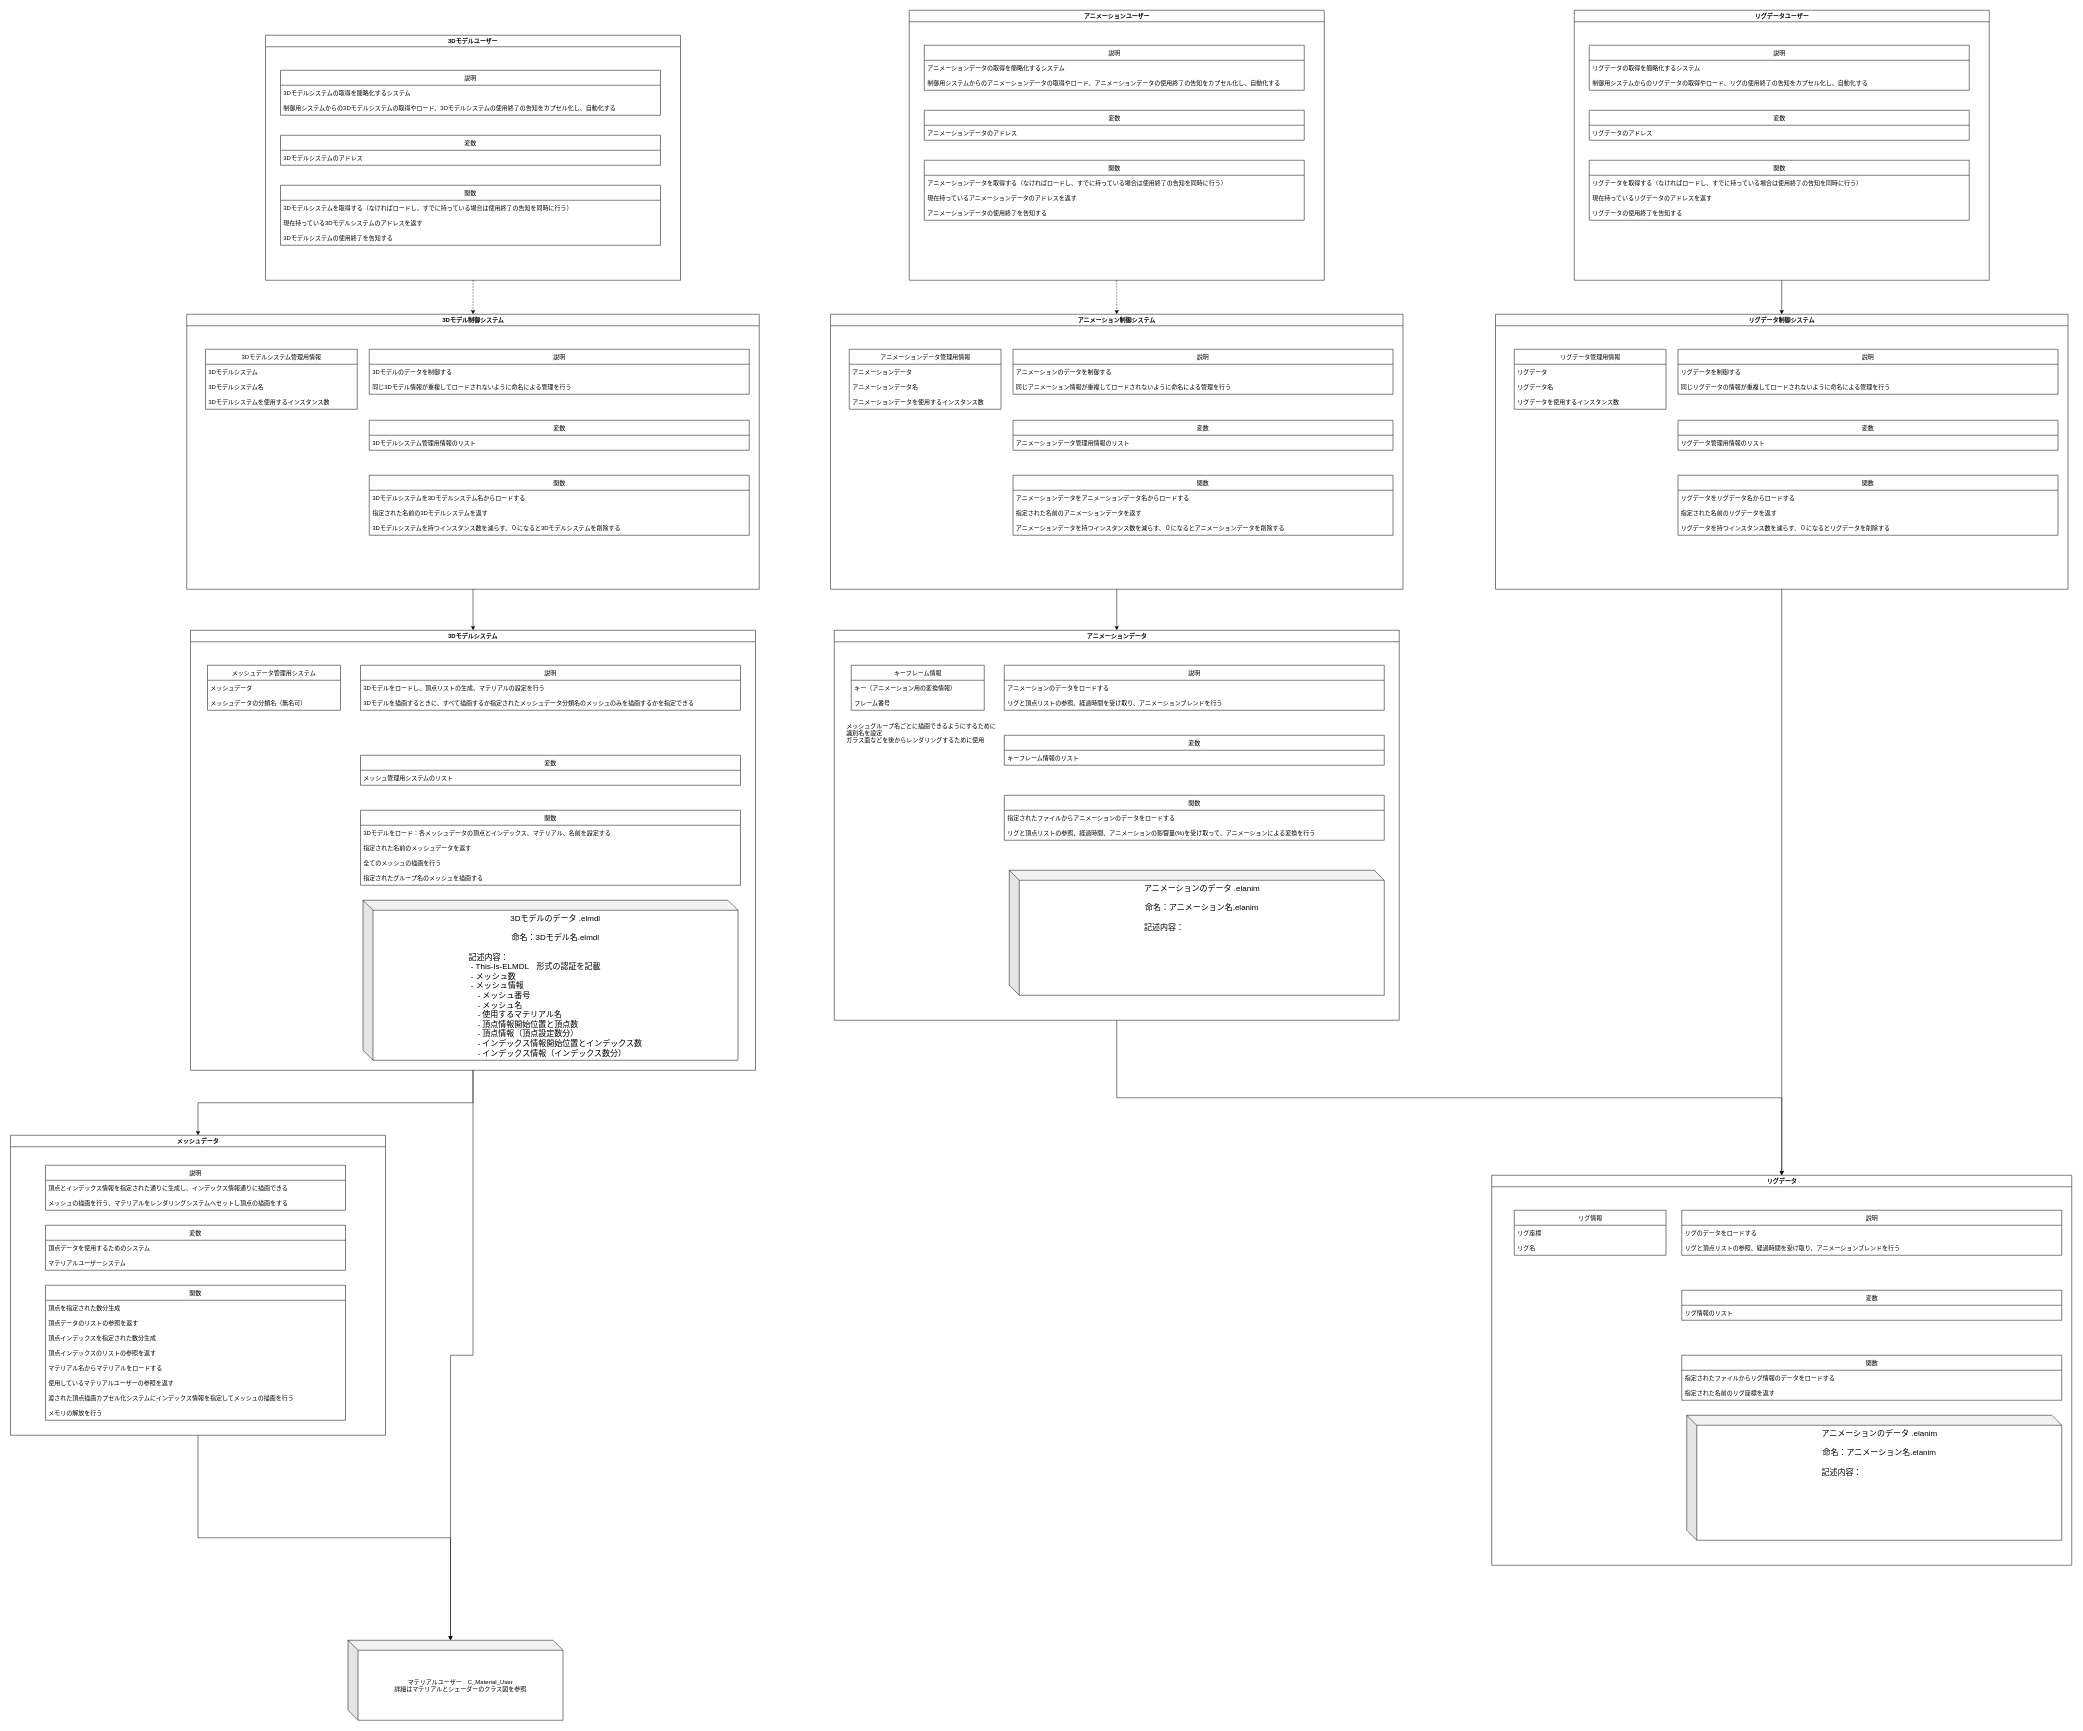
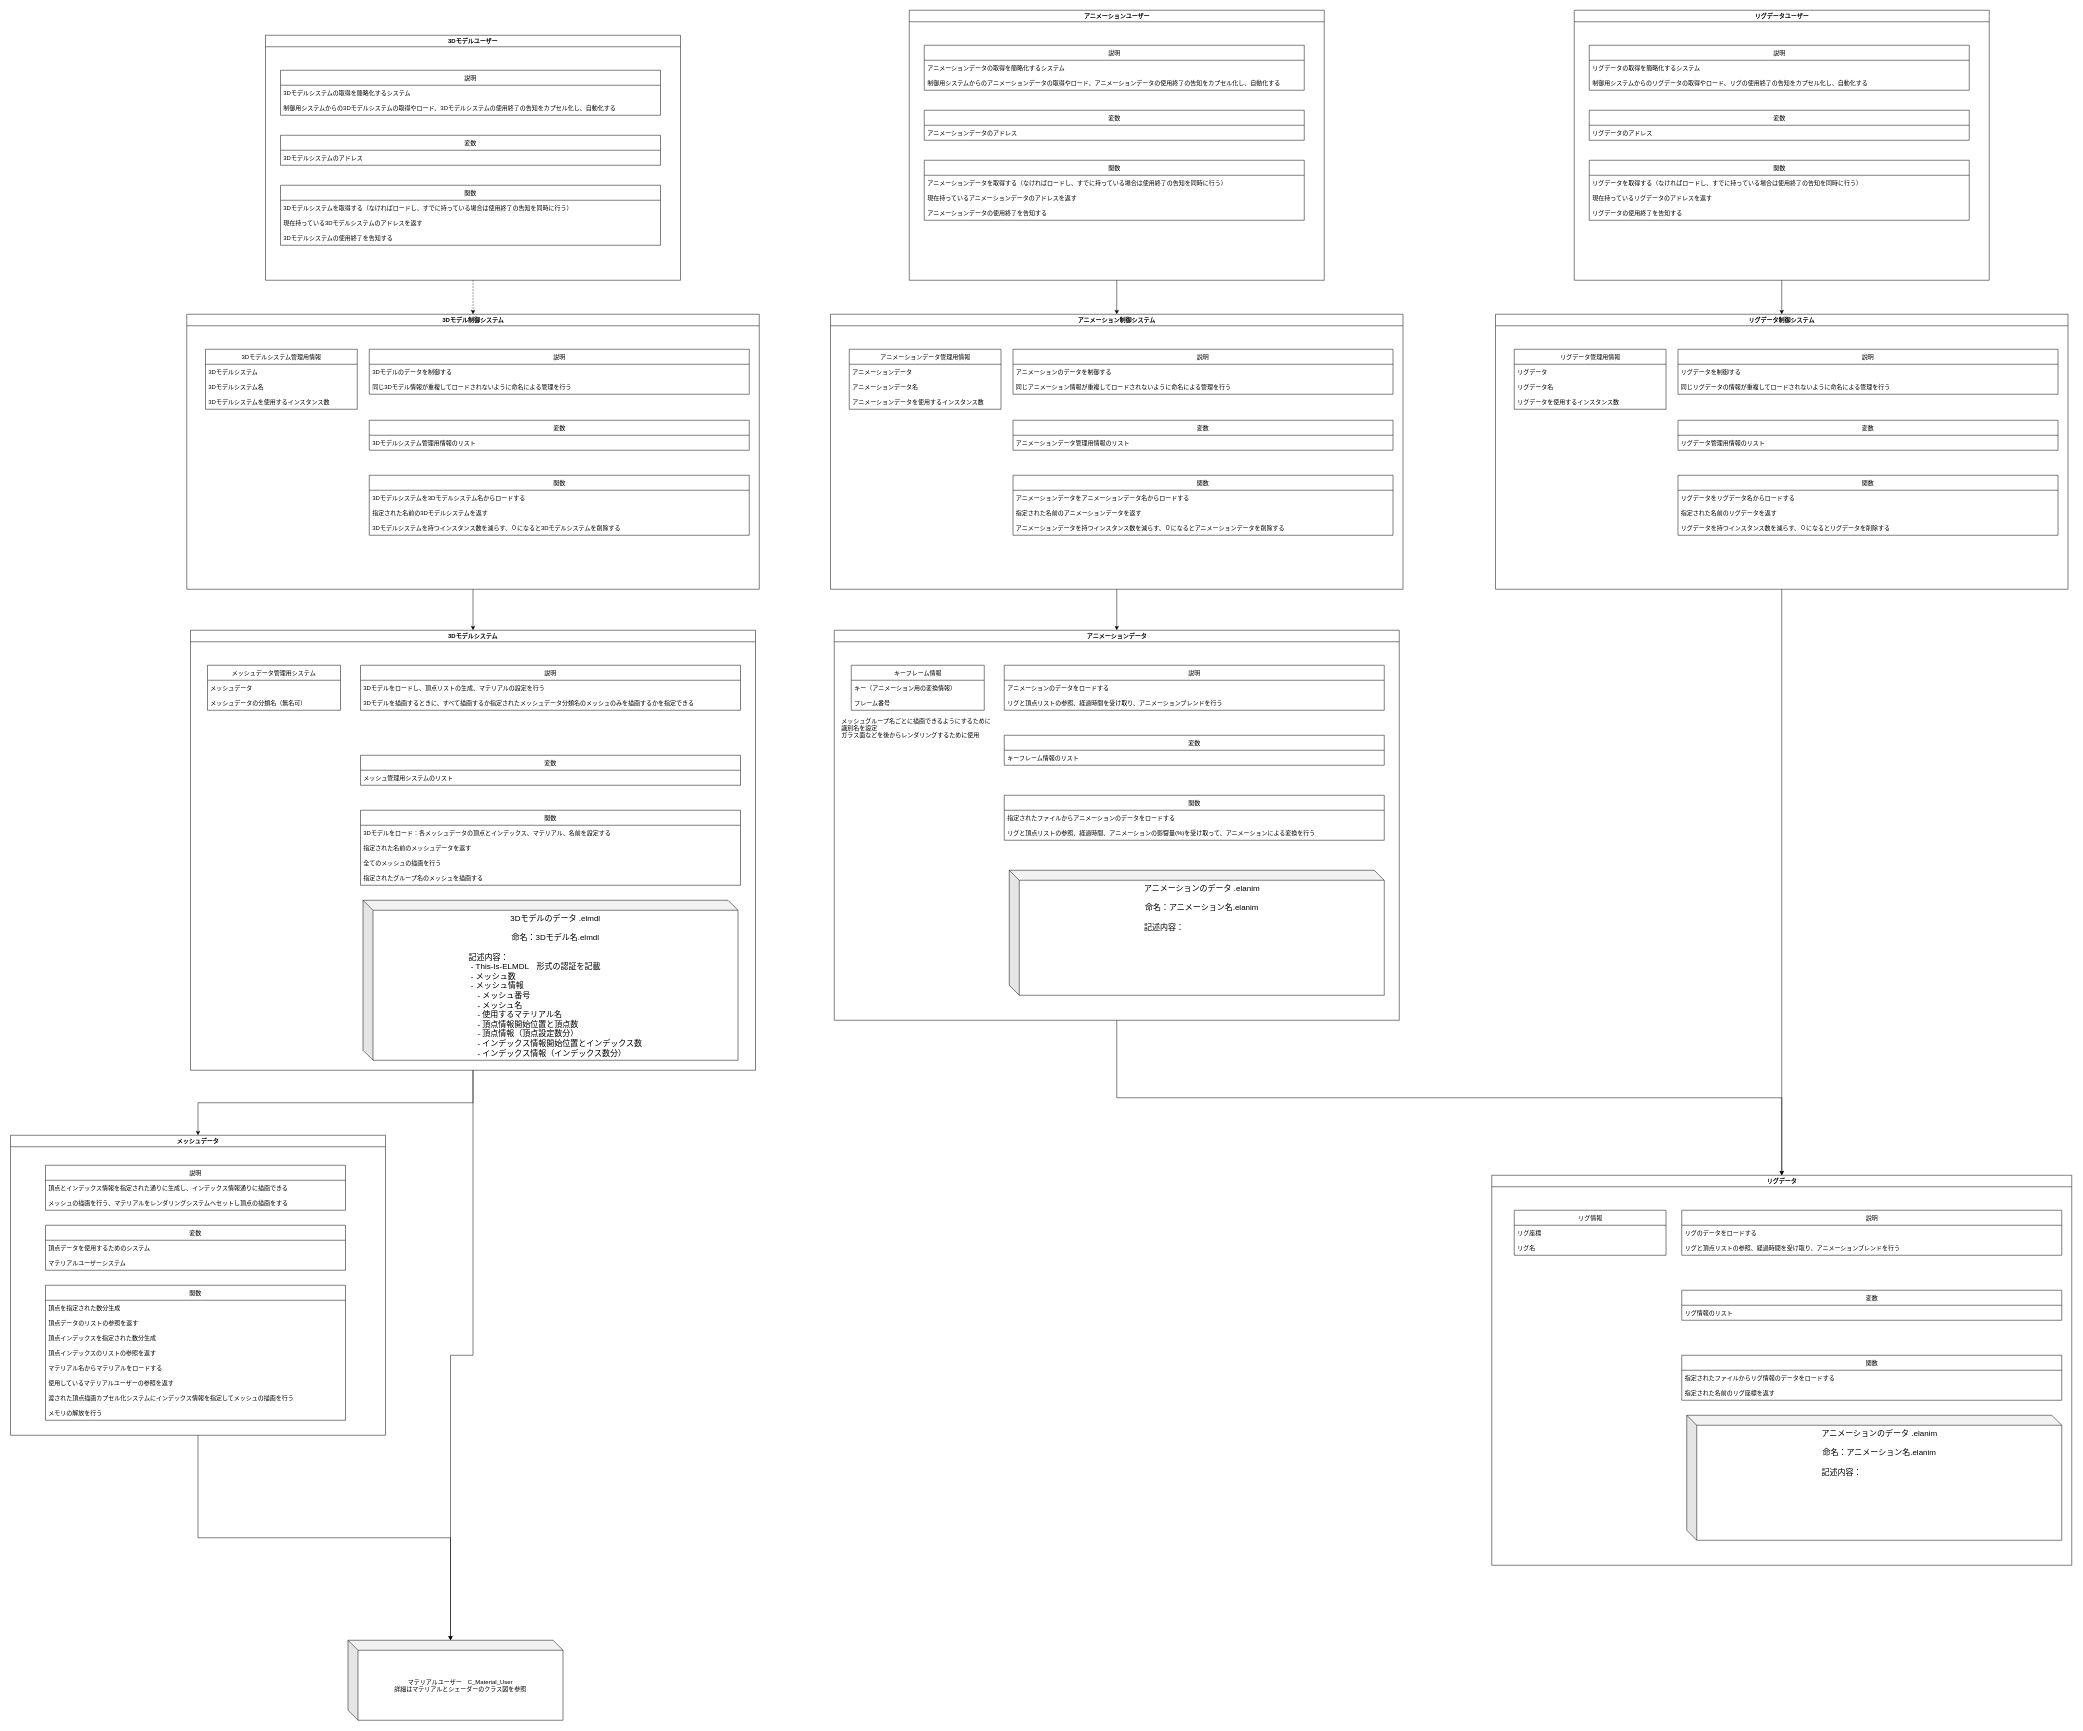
edge "アニメーションユーザー" -> "アニメーション制御システム": style dashed -> solid
node "メッシュグループ名ごとに描画できるようにするために識別名を設定 ガラス面などを後からレンダリングするために使用": moved (923, 733) -> (918, 728)
